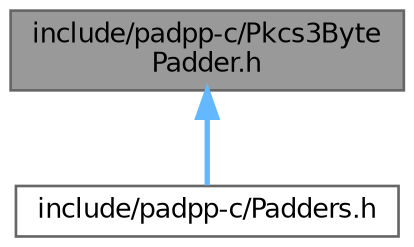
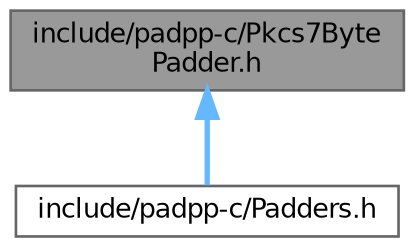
node "include/padpp-c/Pkcs3Byte Padder.h": label "include/padpp-c/Pkcs3Byte Padder.h" -> "include/padpp-c/Pkcs7Byte Padder.h"
